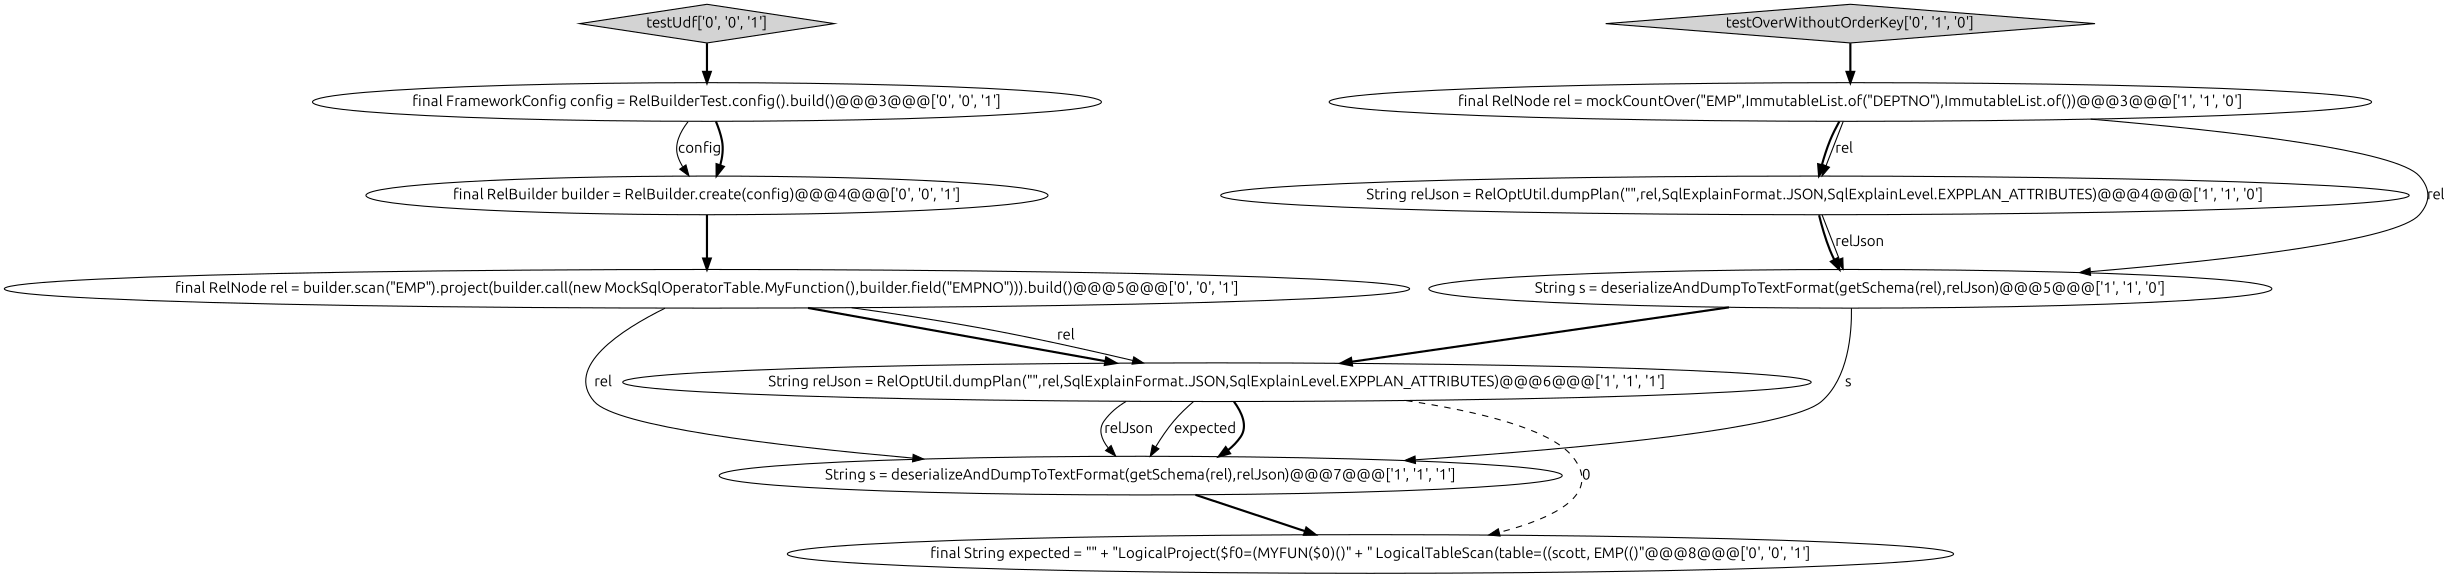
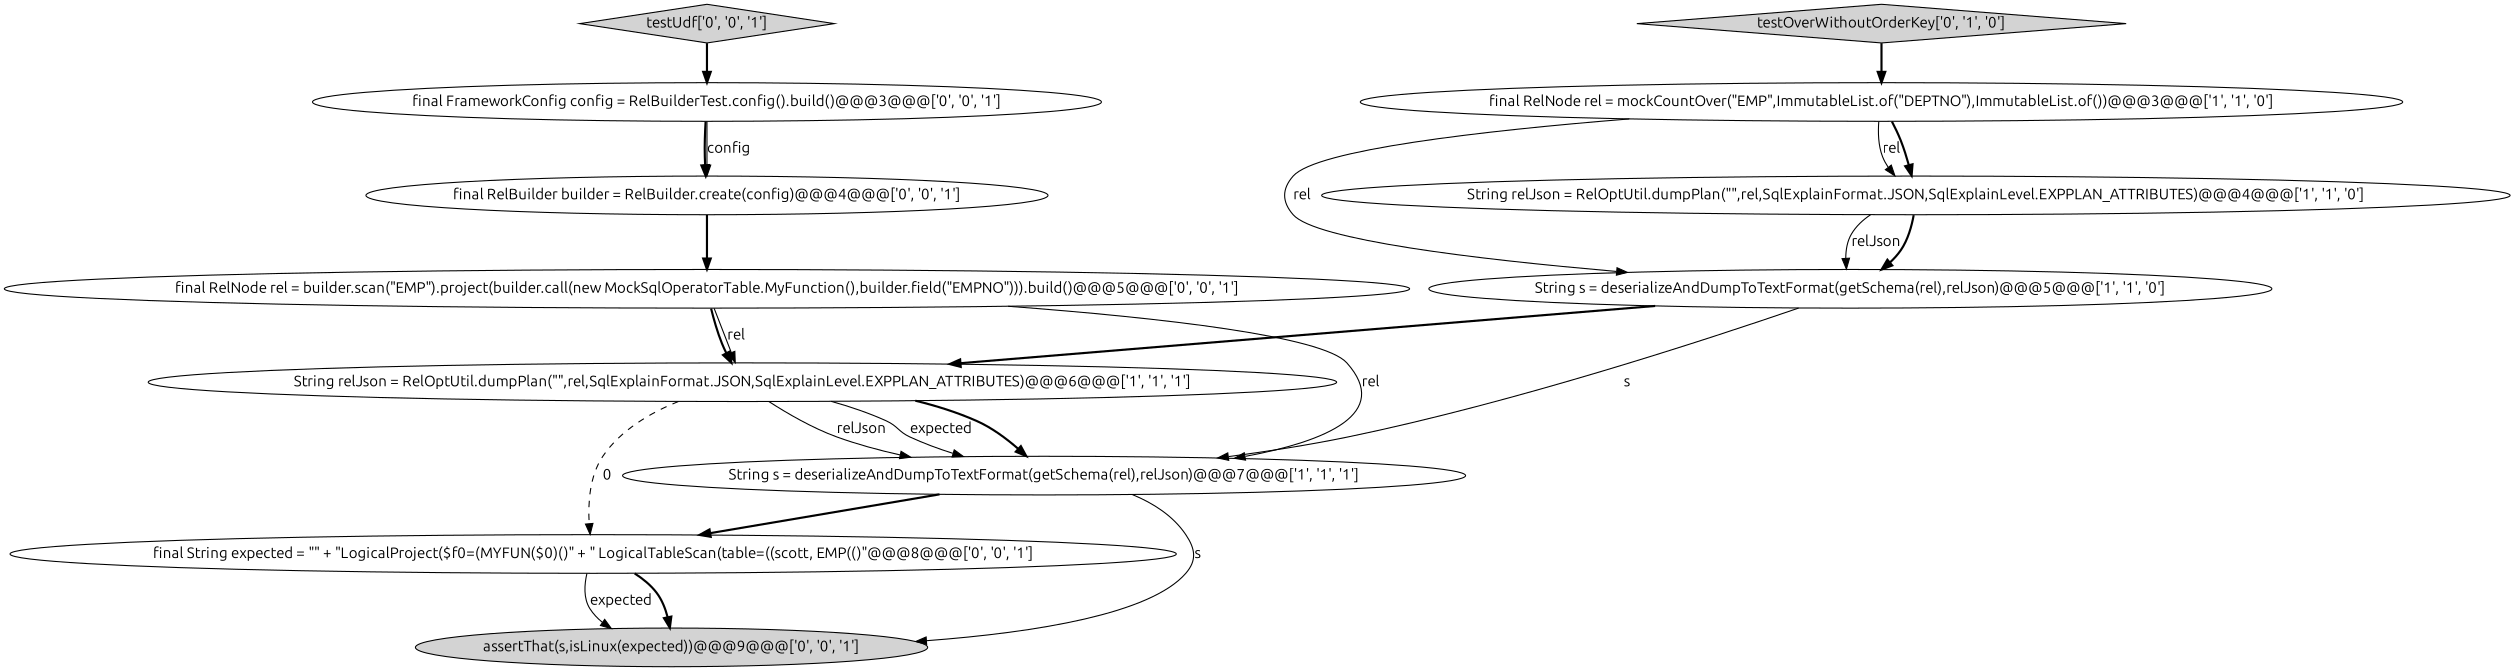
node "assertThat(s,isLinux(expected))@@@9@@@['0', '0', '1']": added
